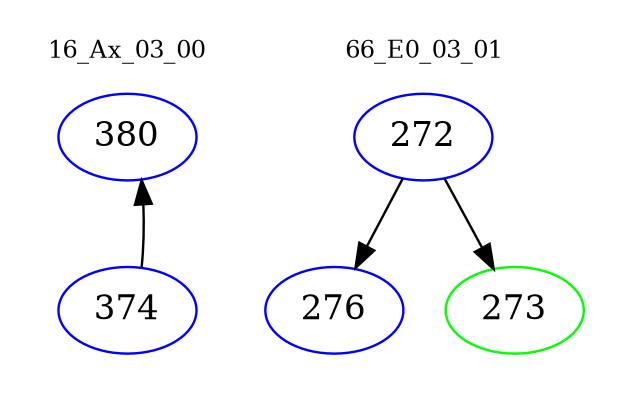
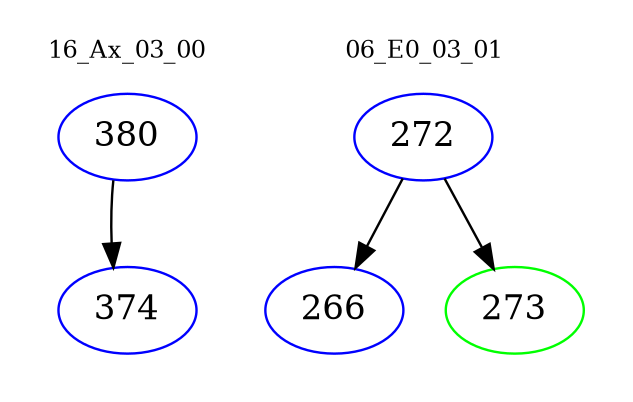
cluster "66_E0_03_01": label "66_E0_03_01" -> "06_E0_03_01"
edge "374" -> "380": reversed
node "276": label "276" -> "266"
